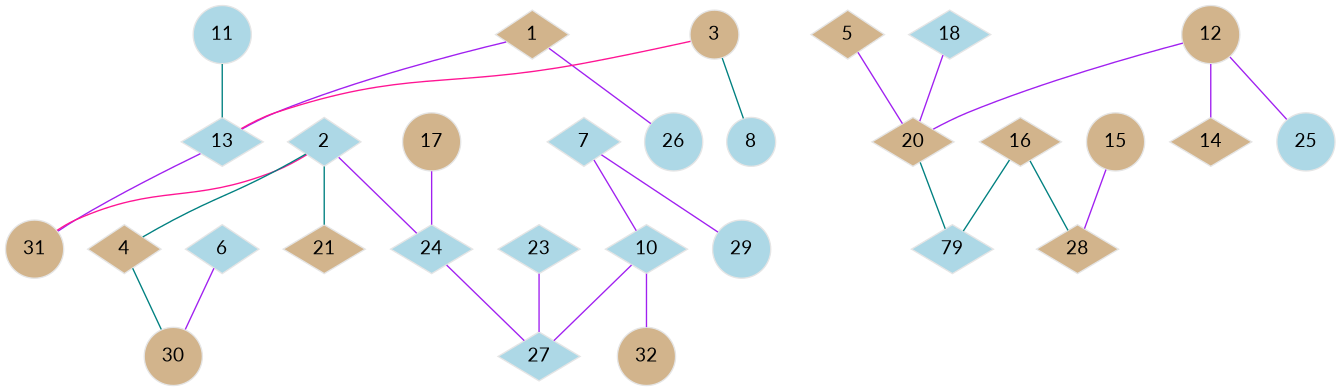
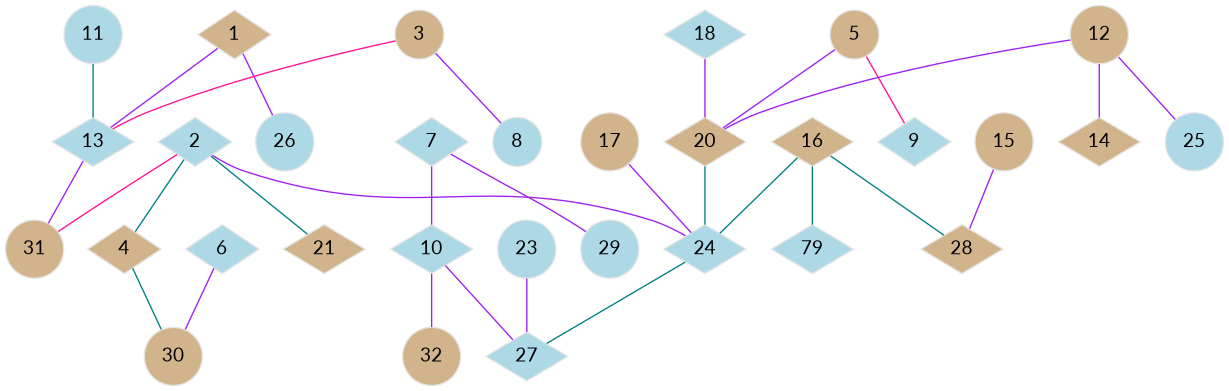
node "5": shape diamond -> circle
edge "3" -- "8": color teal -> purple
node "9": added
edge "16" -- "24": added
edge "20" -- "79": now "20" -- "24"
node "23": shape diamond -> circle
edge "24" -- "27": color purple -> teal
